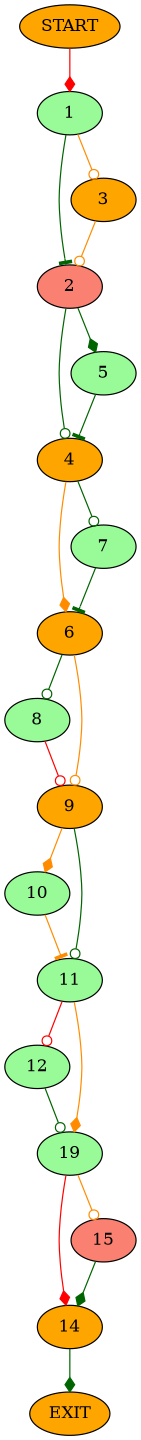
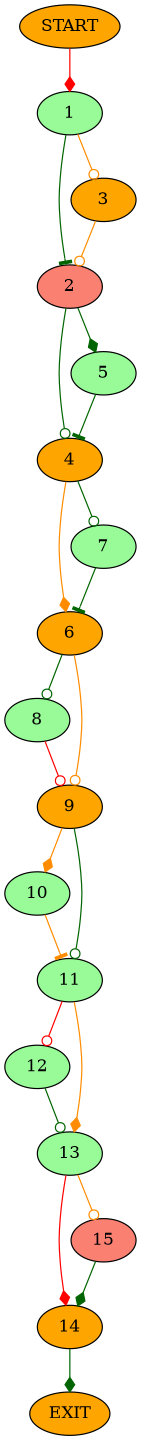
node "19": label "19" -> "13"
